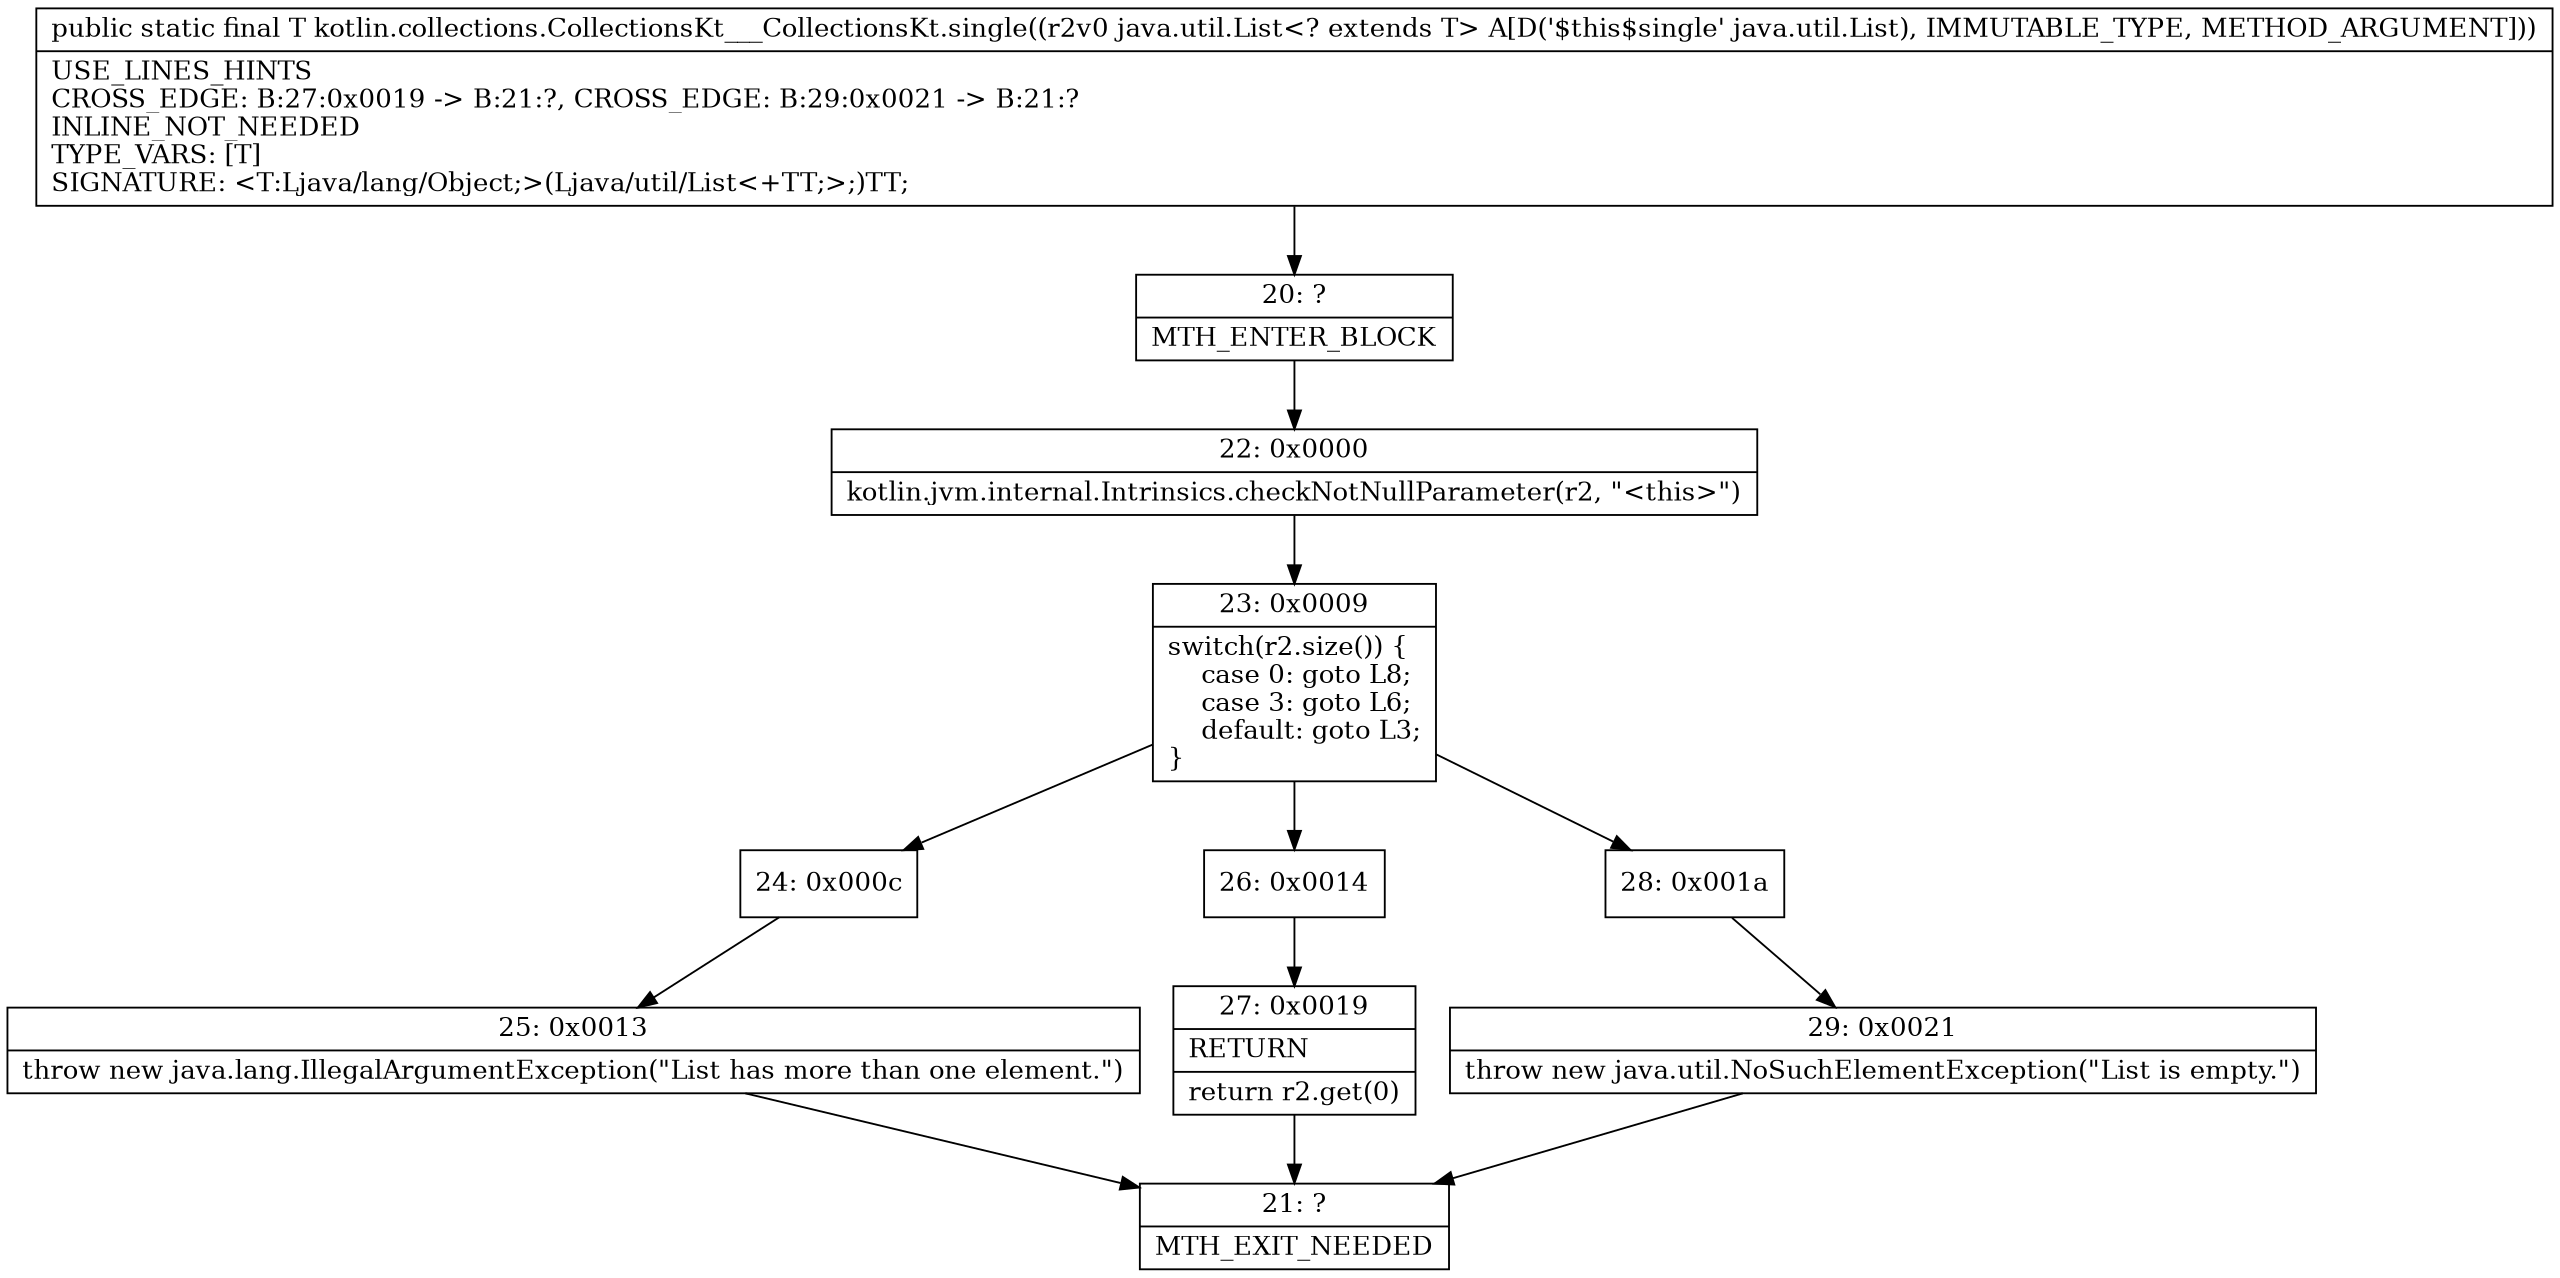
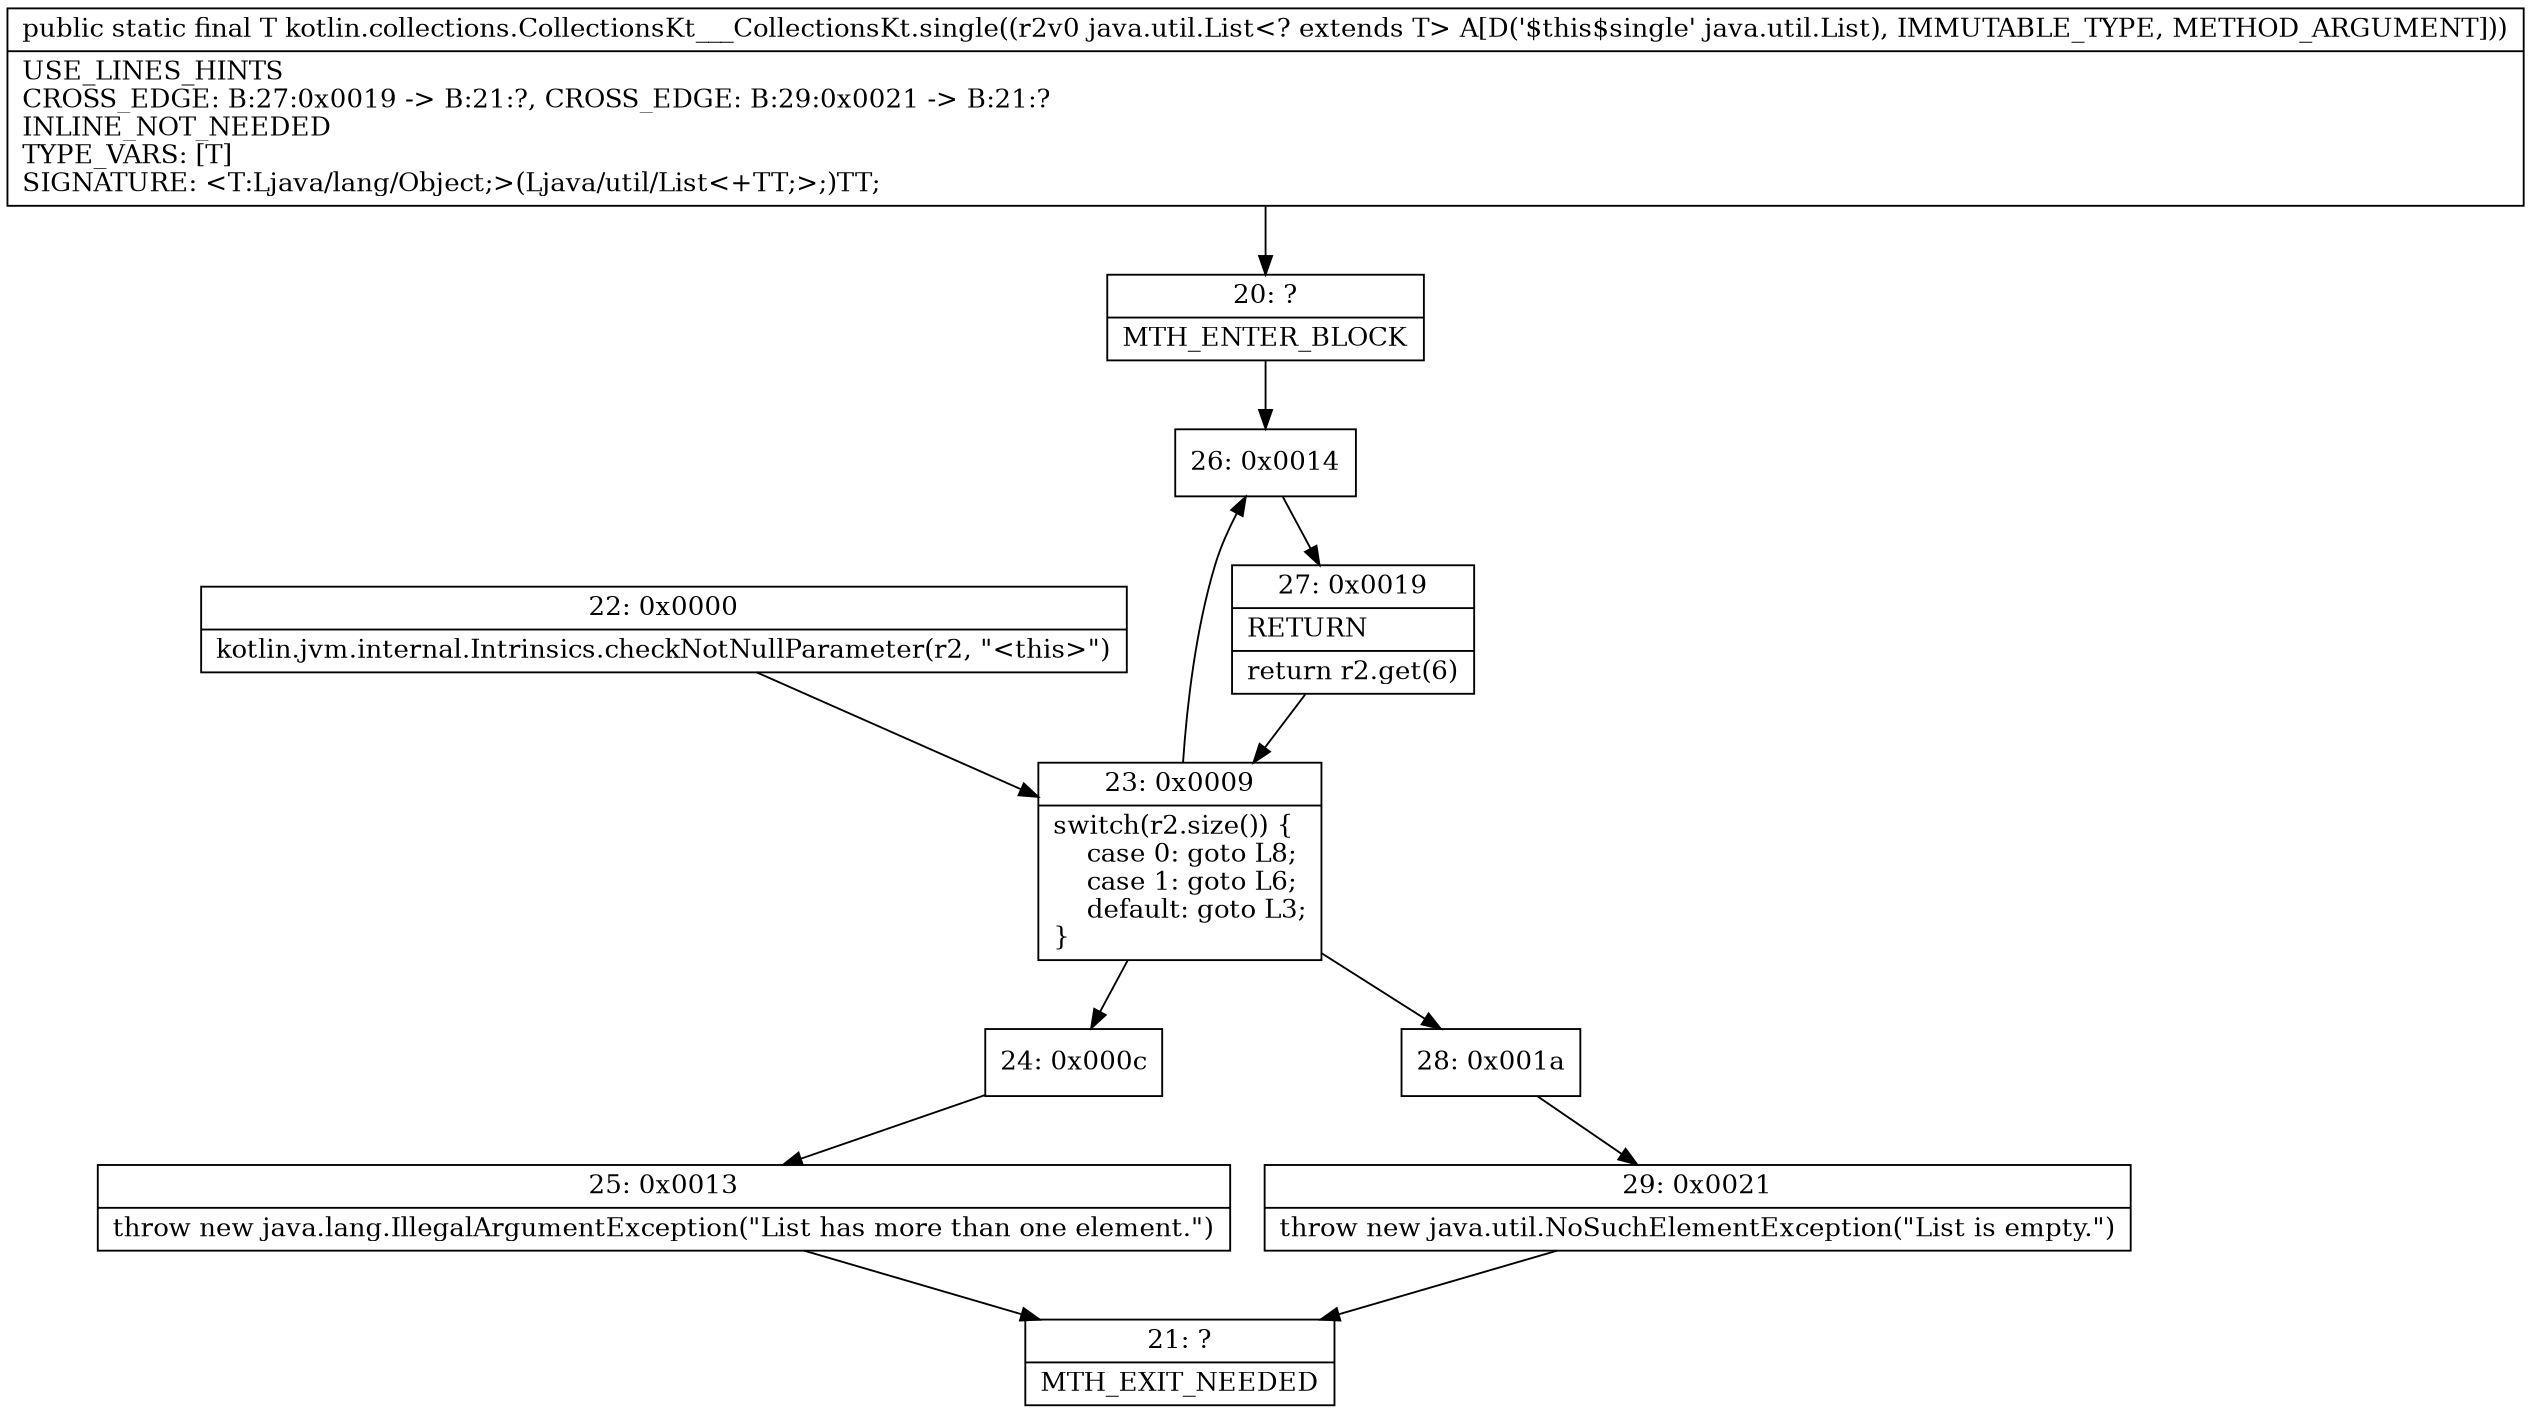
edge "20: ?" -> "22: 0x0000": now "20: ?" -> "26: 0x0014"
node "23: 0x0009": text "case 3: goto L6;" -> "case 1: goto L6;"
node "27: 0x0019": text "return r2.get(0)" -> "return r2.get(6)"
edge "27: 0x0019" -> "21: ?": now "27: 0x0019" -> "23: 0x0009"
